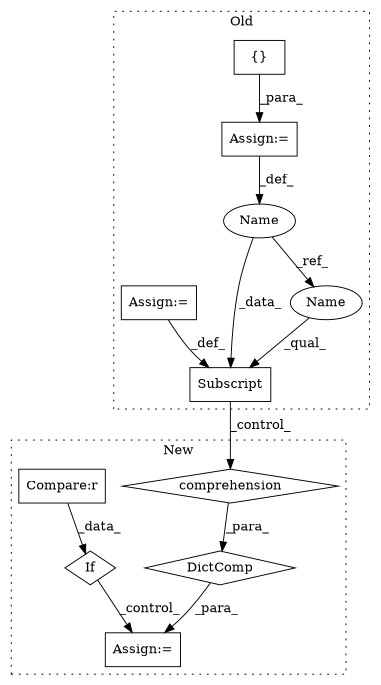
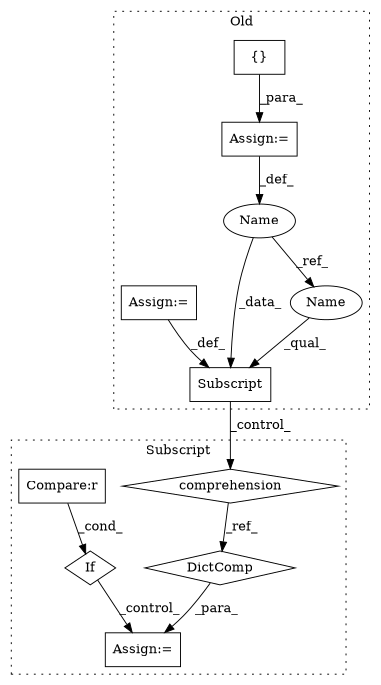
cluster "New": label "New" -> "Subscript"
edge "Compare:r" -> "If": label "_data_" -> "_cond_"
edge "comprehension" -> "DictComp": label "_para_" -> "_ref_"
